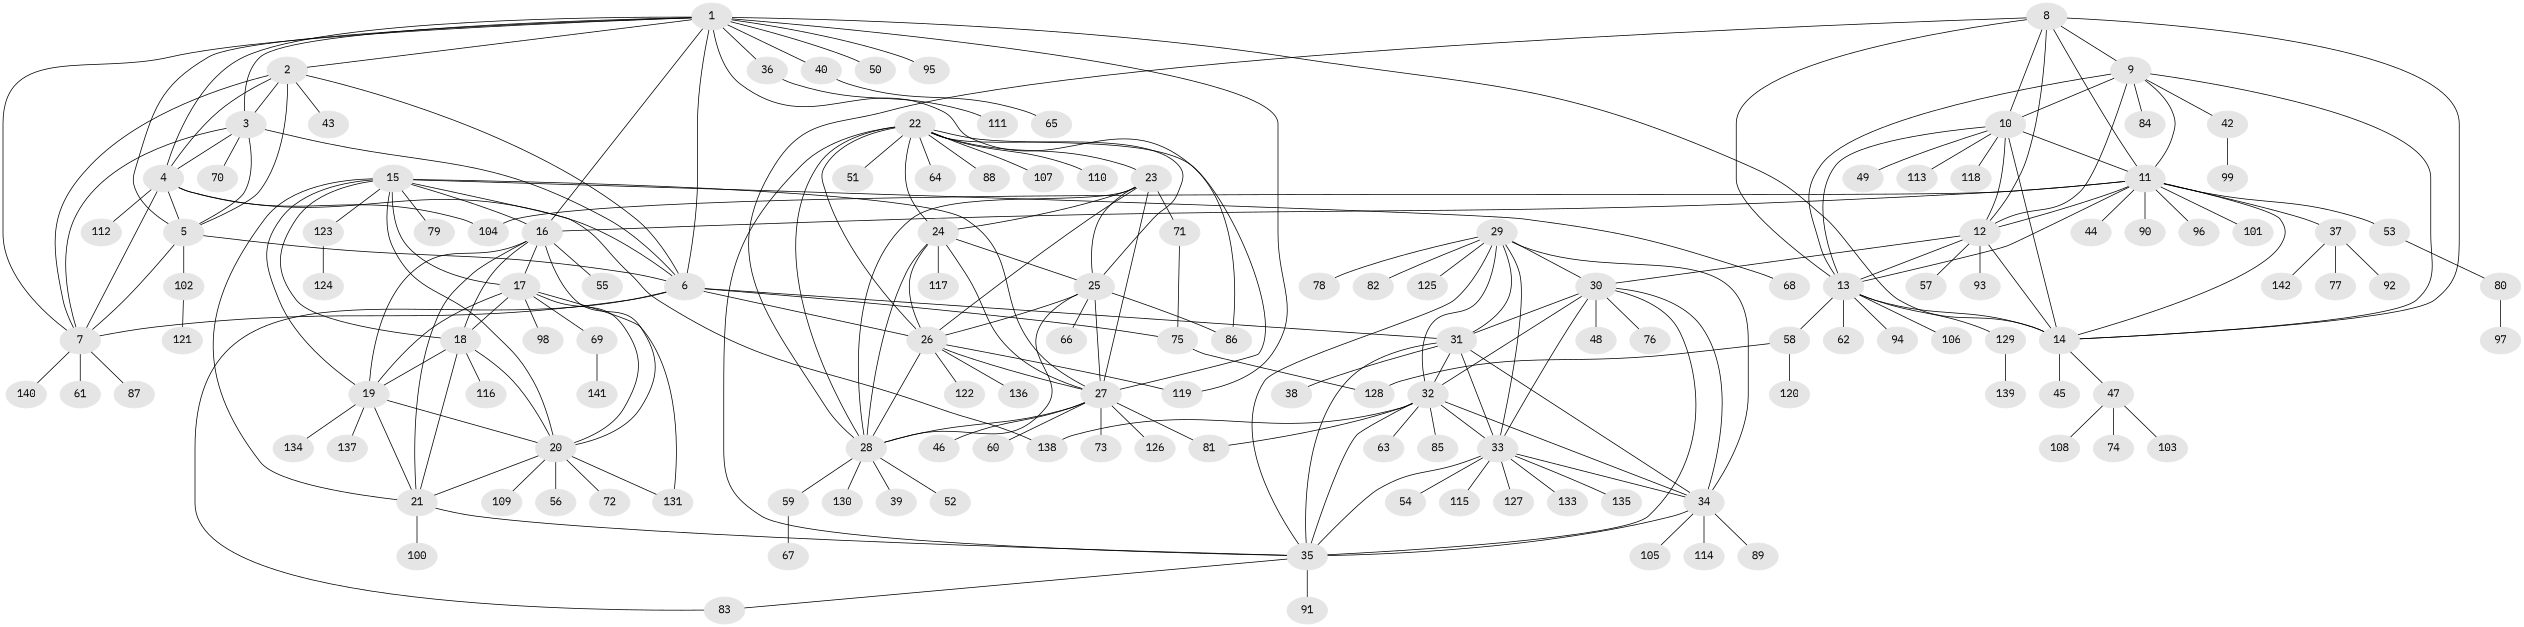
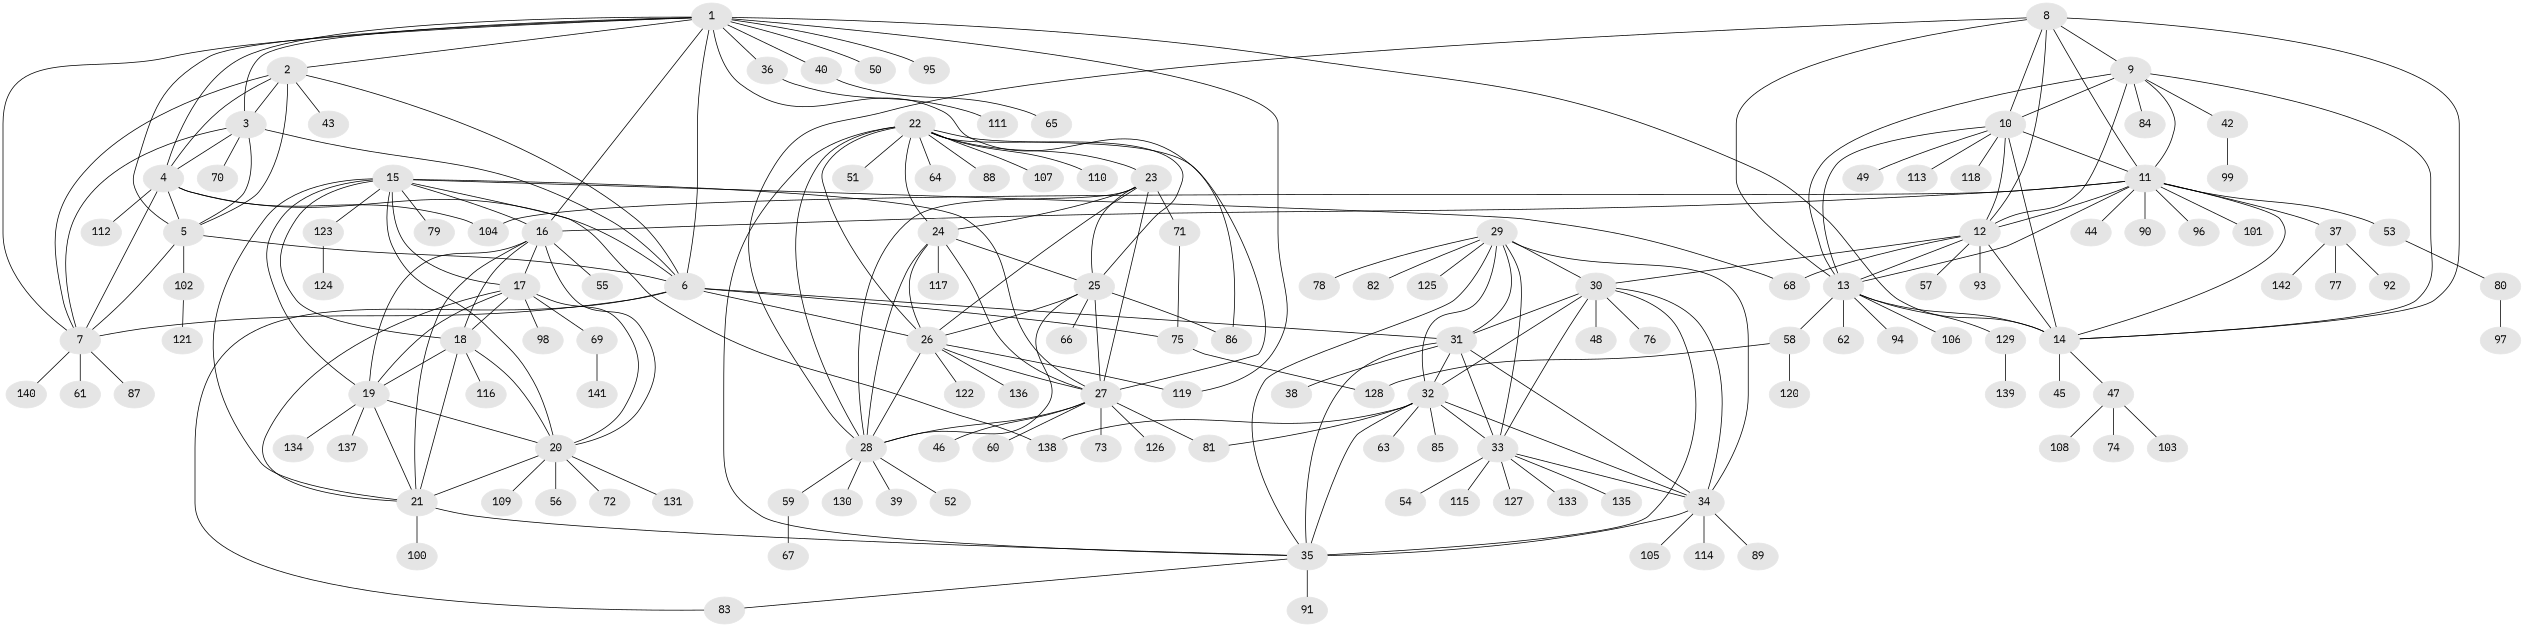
edge "12" -- "68": added
edge "17" -- "131": now "17" -- "21"
edge "33" -- "35": removed
